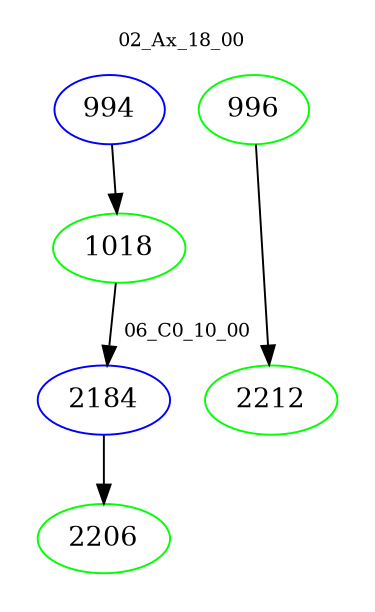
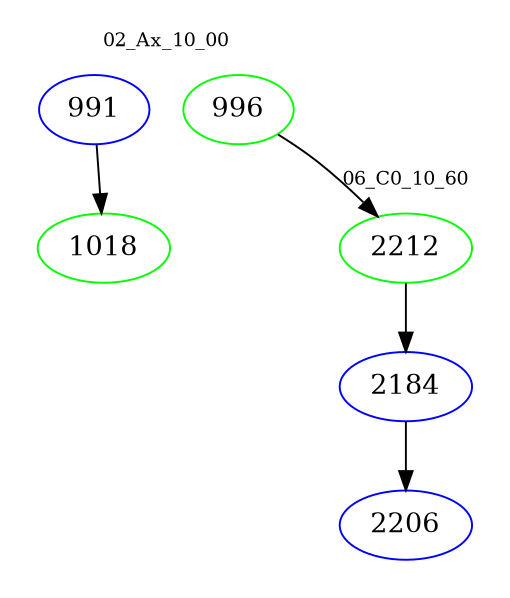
cluster "02_Ax_18_00": label "02_Ax_18_00" -> "02_Ax_10_00"
node "994": label "994" -> "991"
edge "1018" -> "2184": now "2212" -> "2184"
cluster "06_C0_10_00": label "06_C0_10_00" -> "06_C0_10_60"
node "2206": color green -> blue
